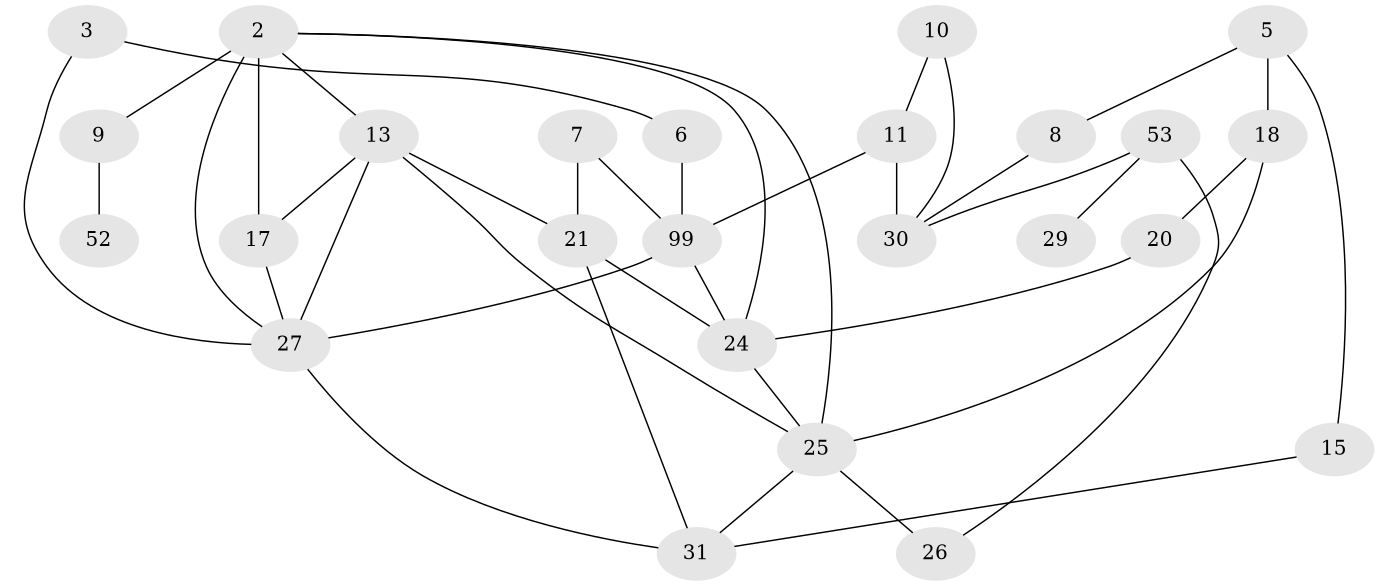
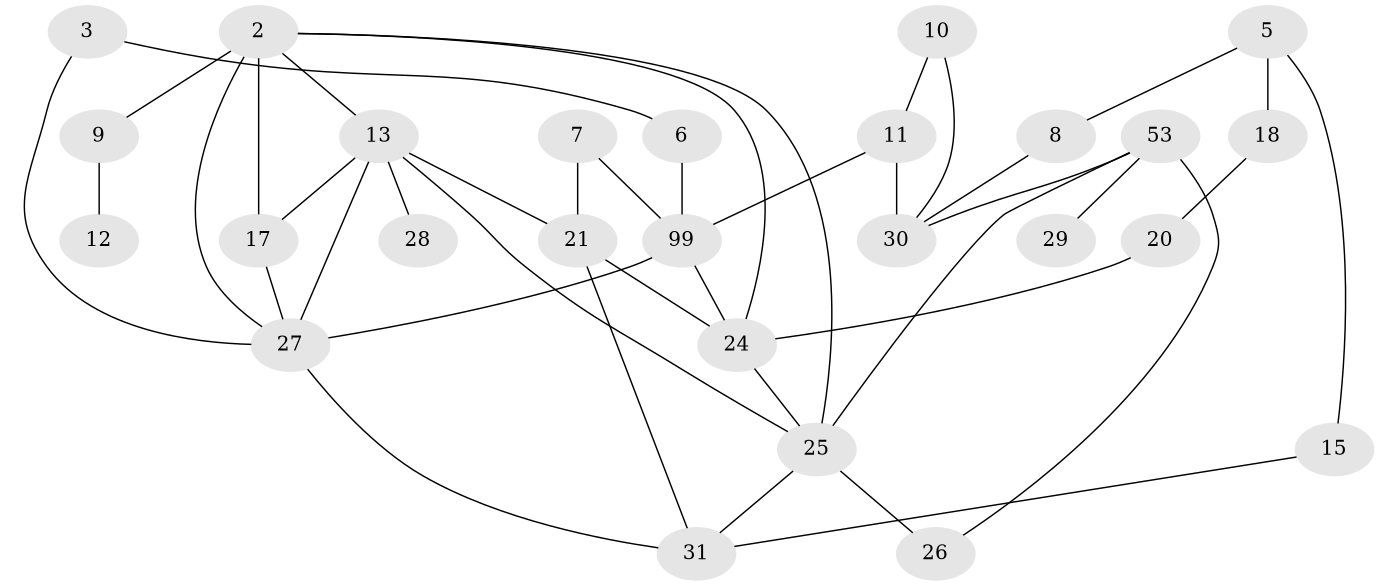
node "52": label "52" -> "12"
node "28": added
edge "18" -- "25": now "53" -- "25"
